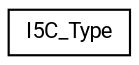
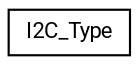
node "I5C_Type": label "I5C_Type" -> "I2C_Type"
